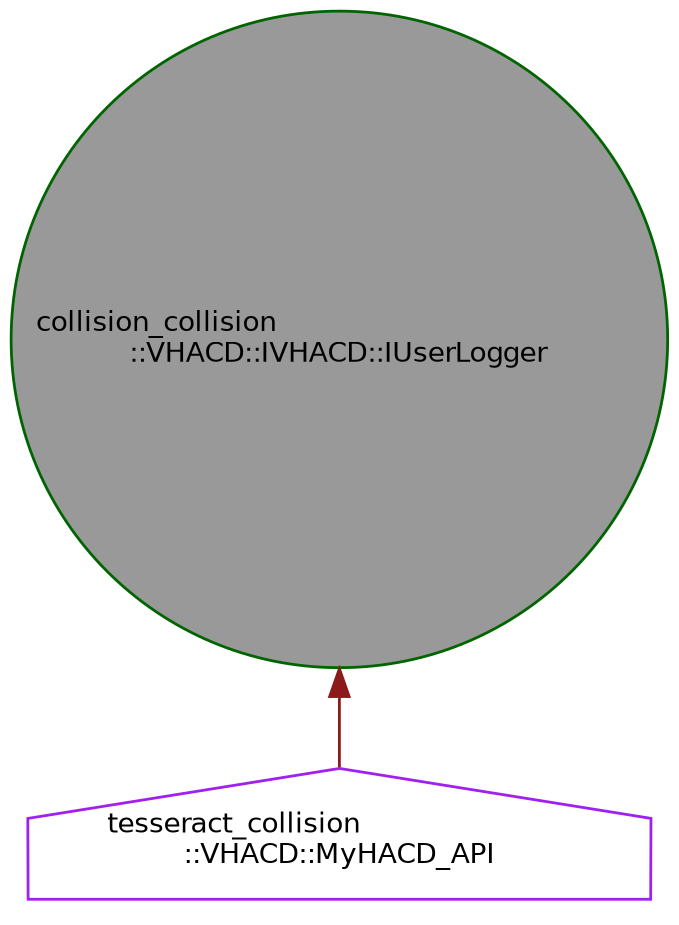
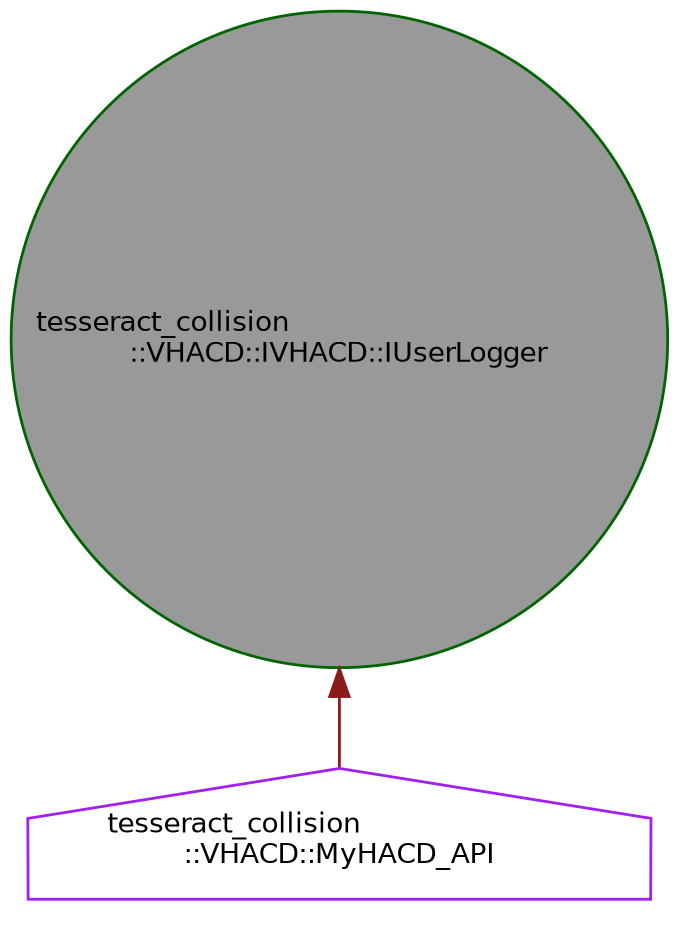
node "collision_collision ::VHACD::IVHACD::IUserLogger": label "collision_collision ::VHACD::IVHACD::IUserLogger" -> "tesseract_collision ::VHACD::IVHACD::IUserLogger"
